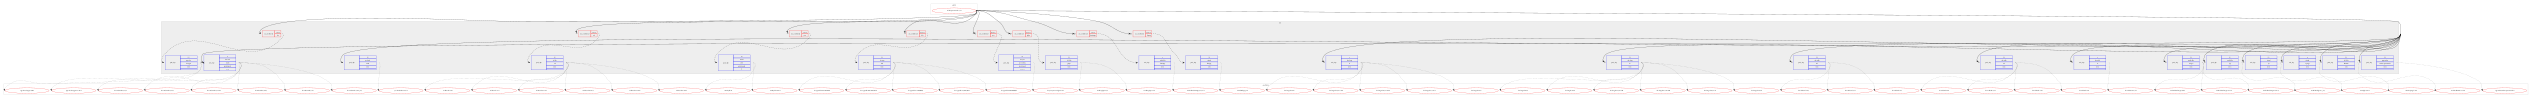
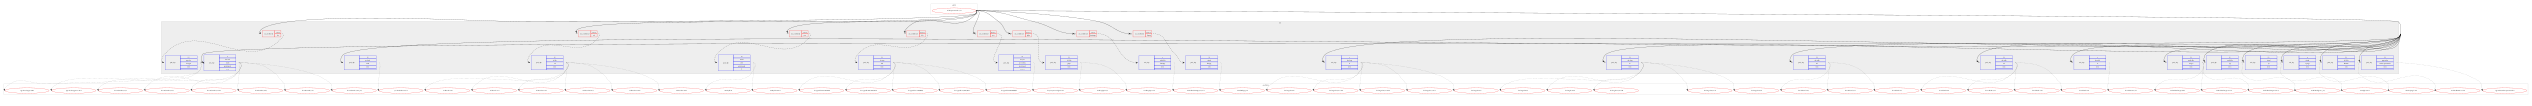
node "dev-lang/tk-8.5.17-r100": removed
